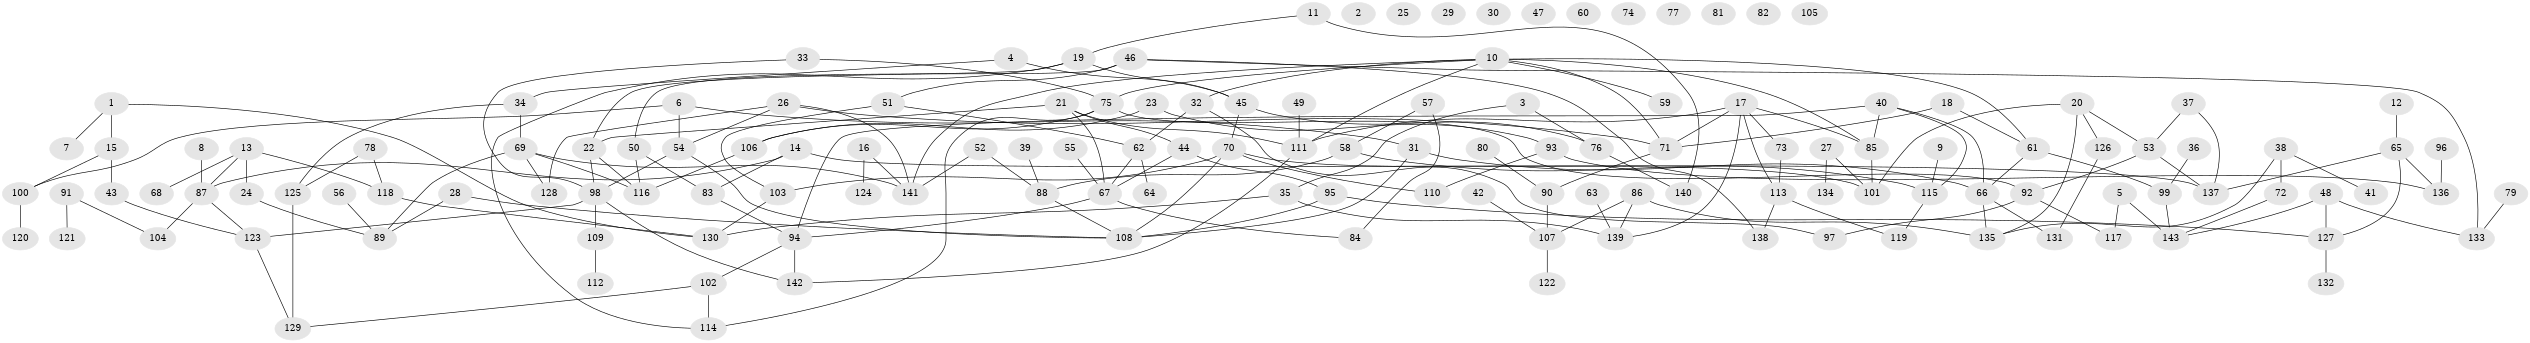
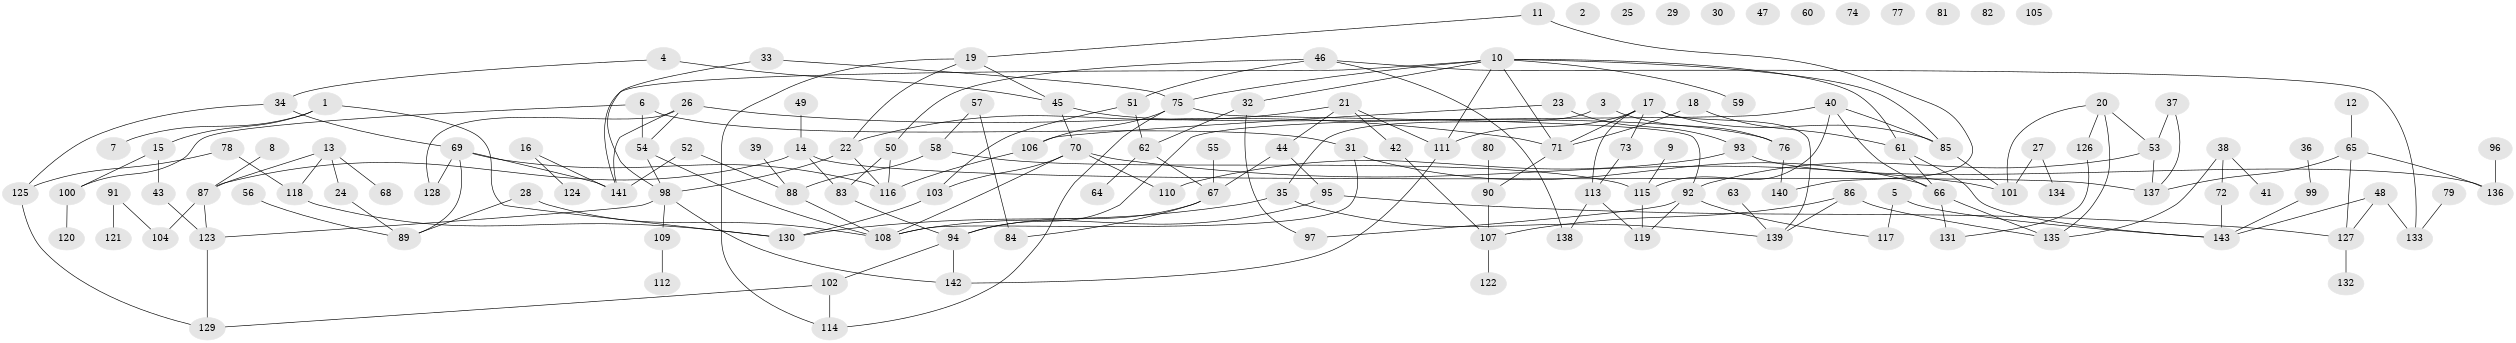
edge "49" -- "111": now "49" -- "14"
edge "21" -- "67": now "21" -- "42"
edge "61" -- "99": now "61" -- "143"
edge "92" -- "119": added
